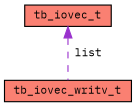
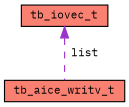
node "tb_iovec_writv_t": label "tb_iovec_writv_t" -> "tb_aice_writv_t"
